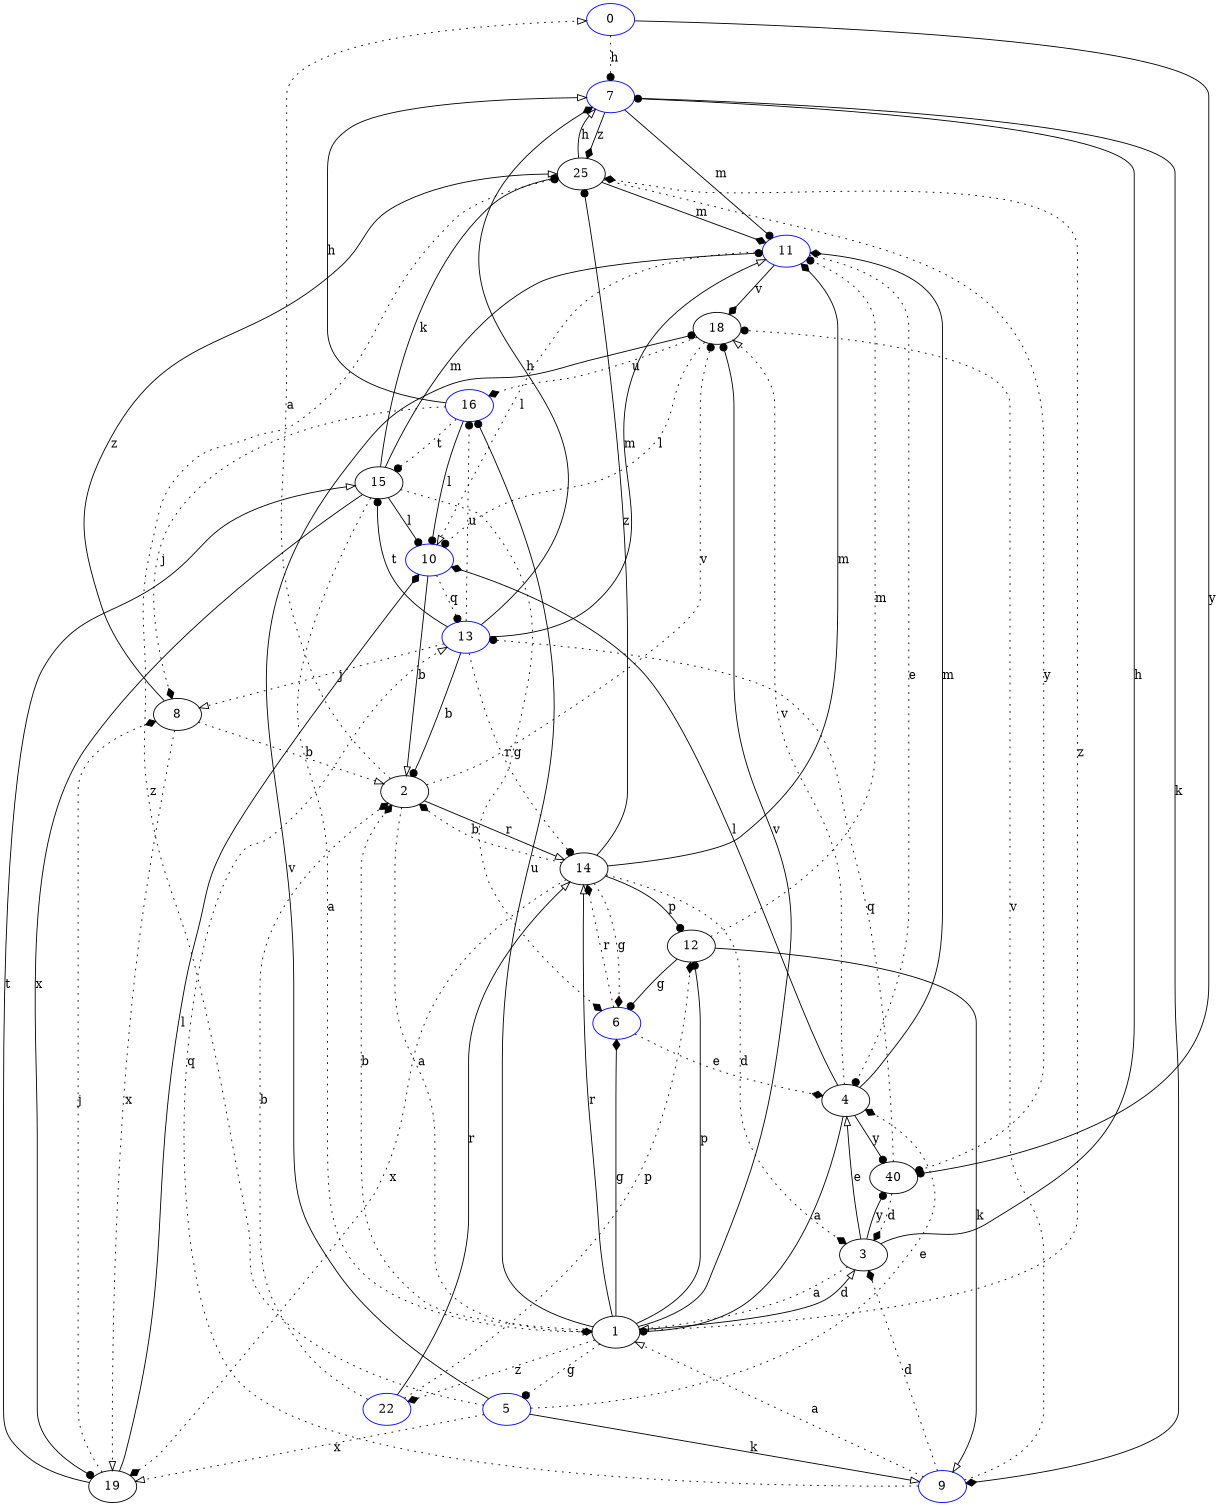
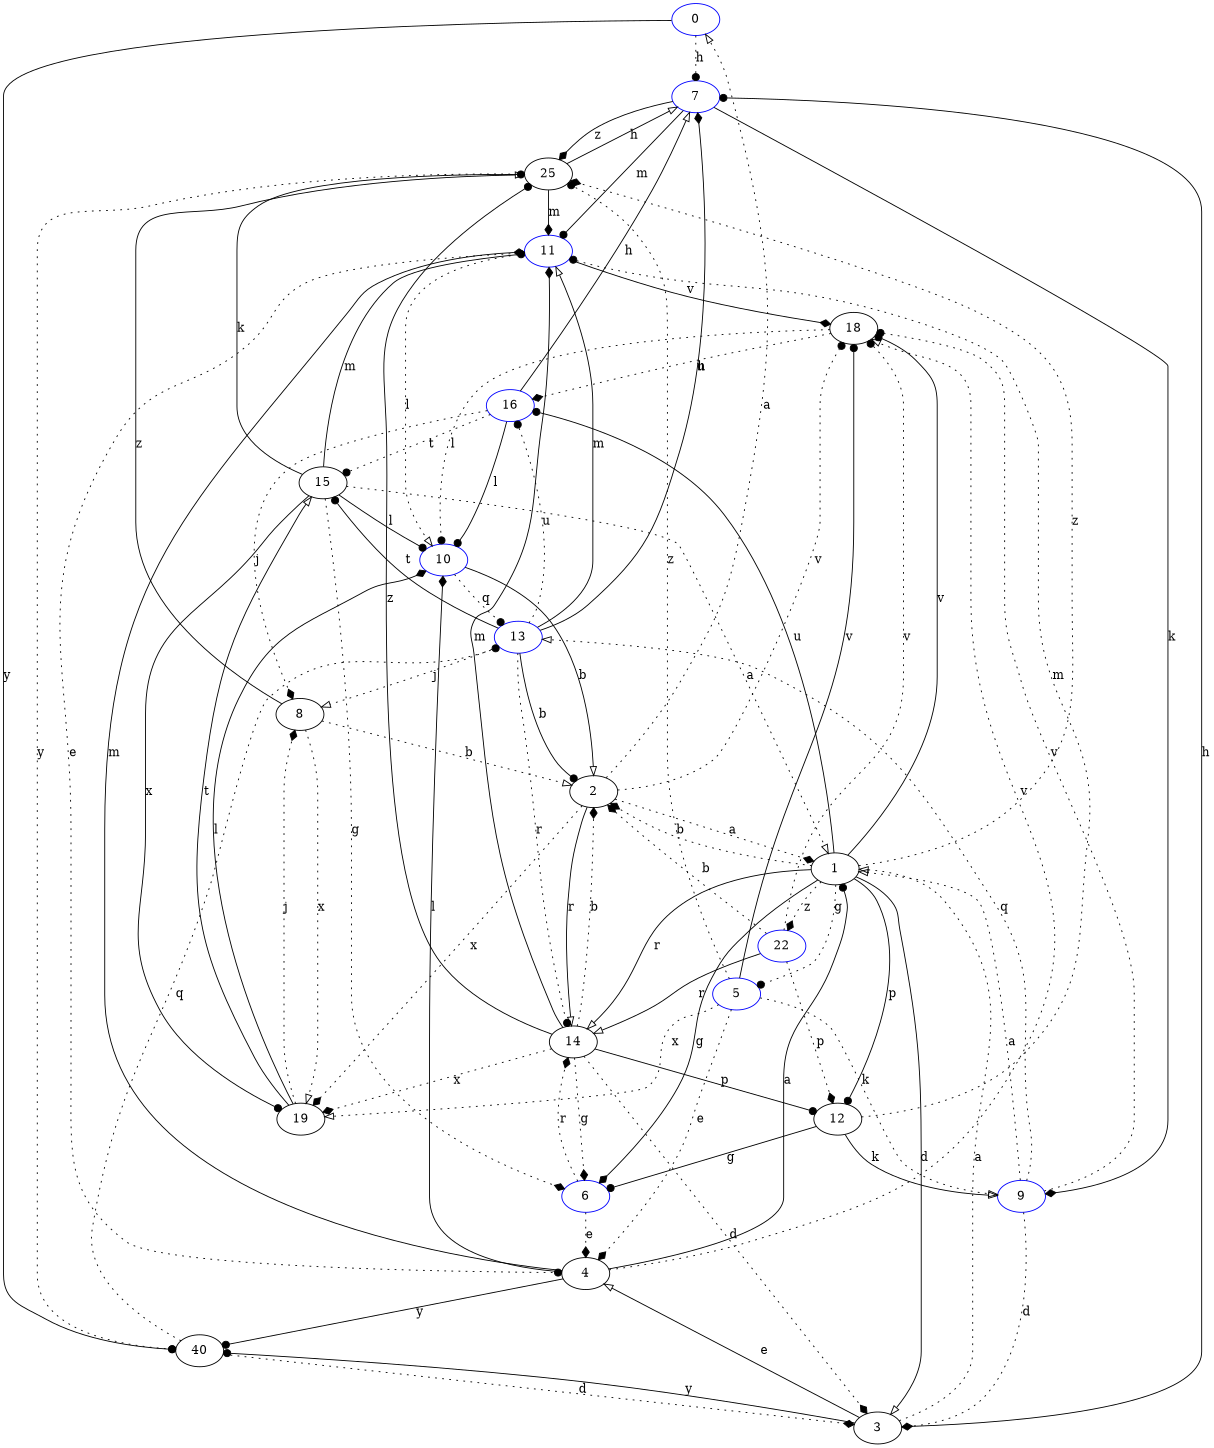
edge "22" -> "18": added, label "v"
edge "2" -> "19": added, label "x"
edge "5" -> "9": style solid -> dotted
